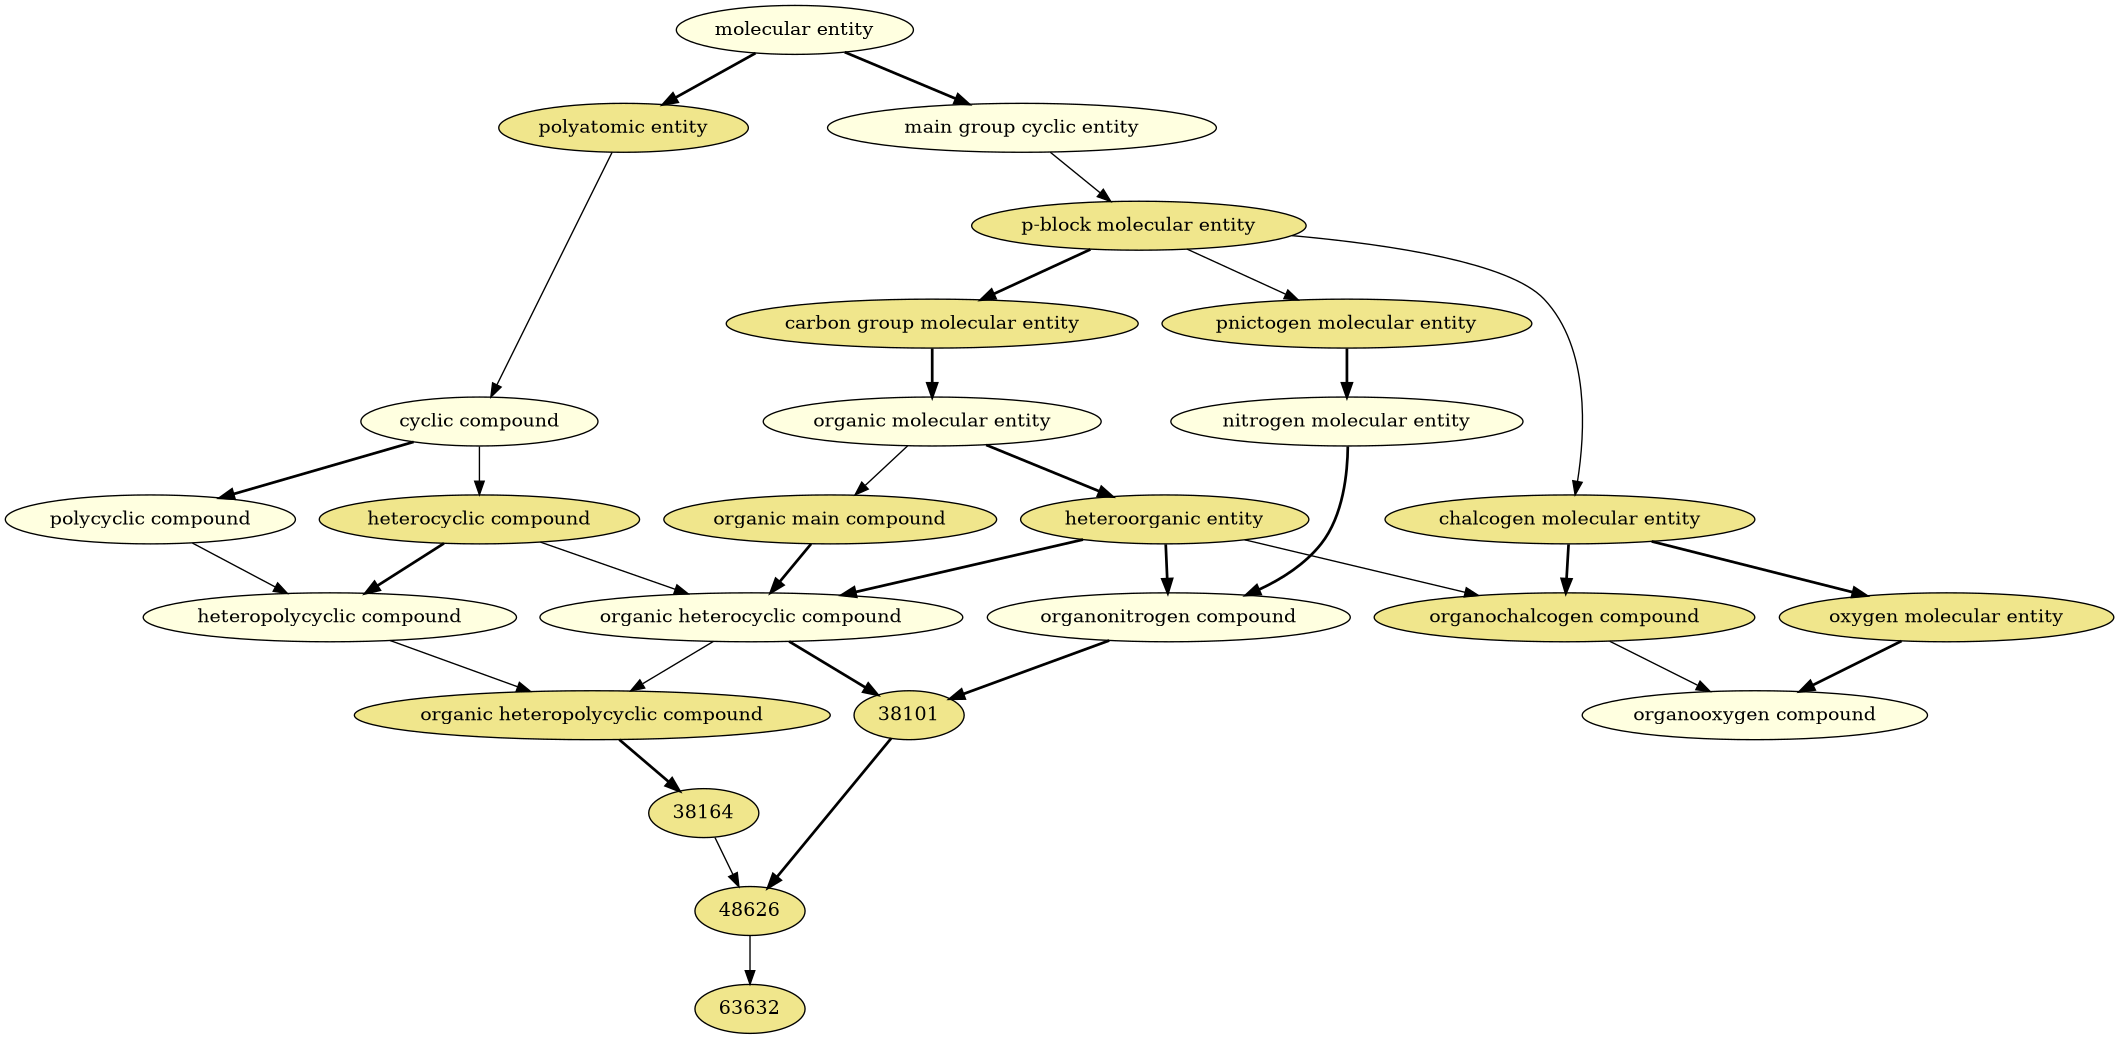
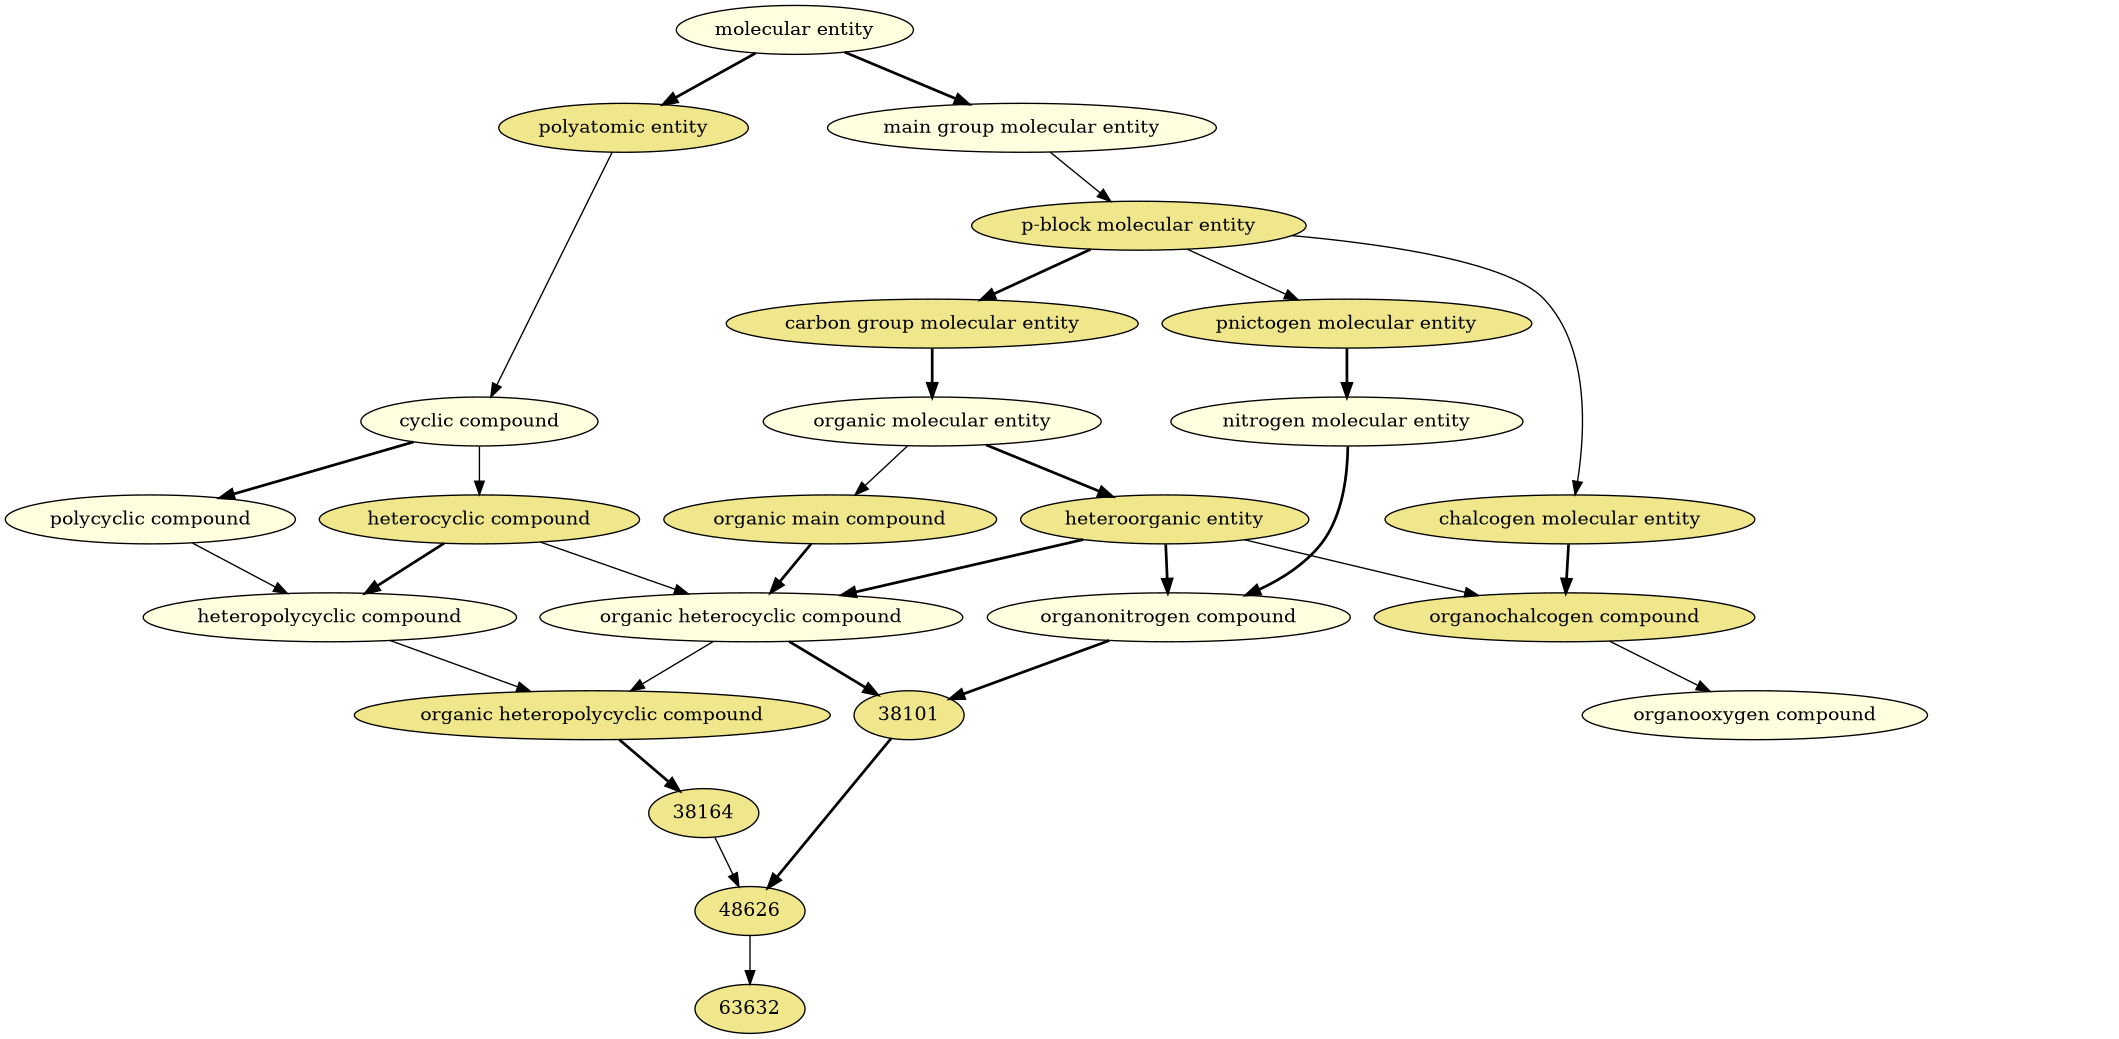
node "main group cyclic entity": label "main group cyclic entity" -> "main group molecular entity"
node "oxygen molecular entity": removed
